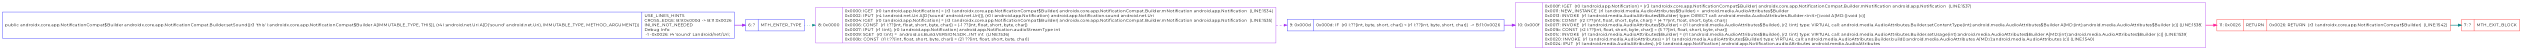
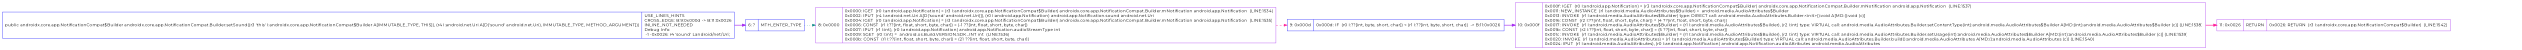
edge "8: 0x0000" -> "9: 0x000d": color purple -> deeppink
node "11: 0x0026": color red -> purple
node "7: ?": removed
